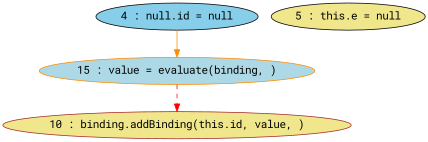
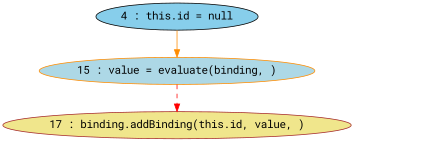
node "4 : null.id = null": label "4 : null.id = null" -> "4 : this.id = null"
node "5 : this.e = null": removed
node "10 : binding.addBinding(this.id, value, )": label "10 : binding.addBinding(this.id, value, )" -> "17 : binding.addBinding(this.id, value, )"
